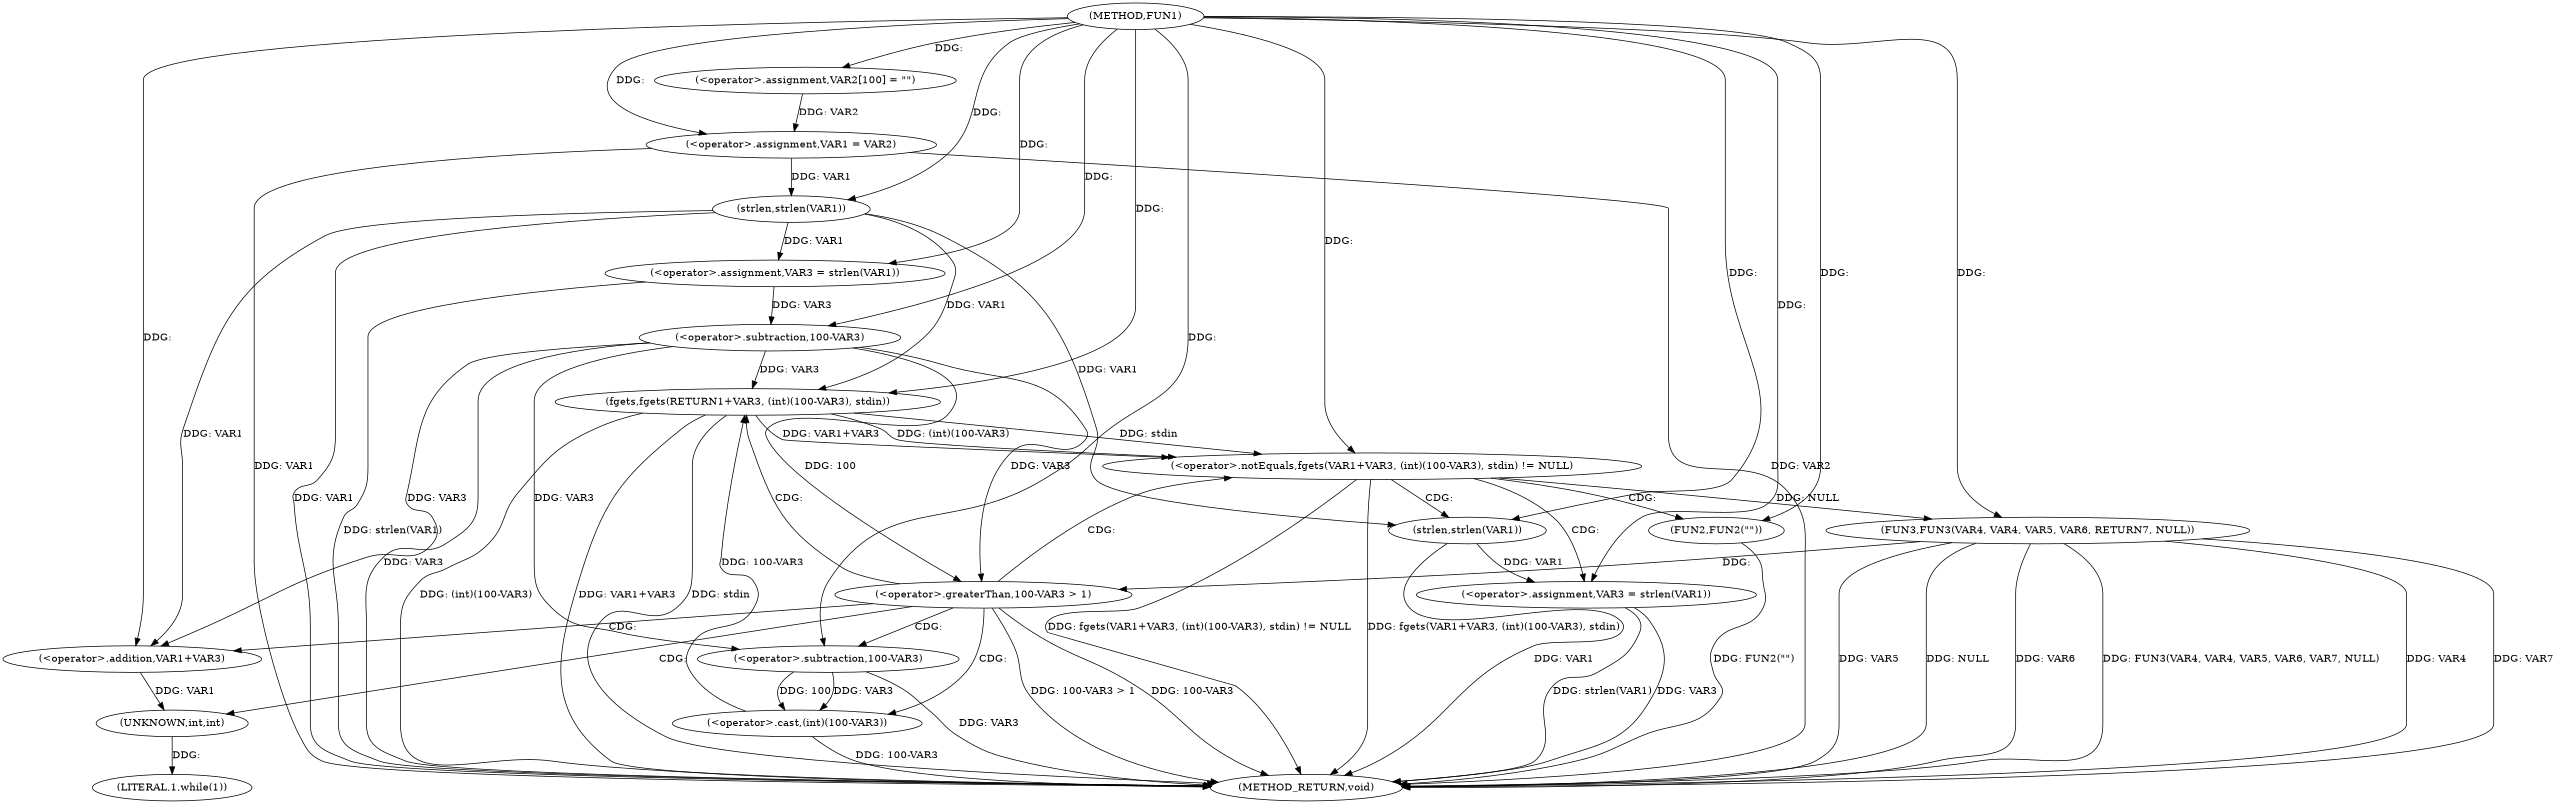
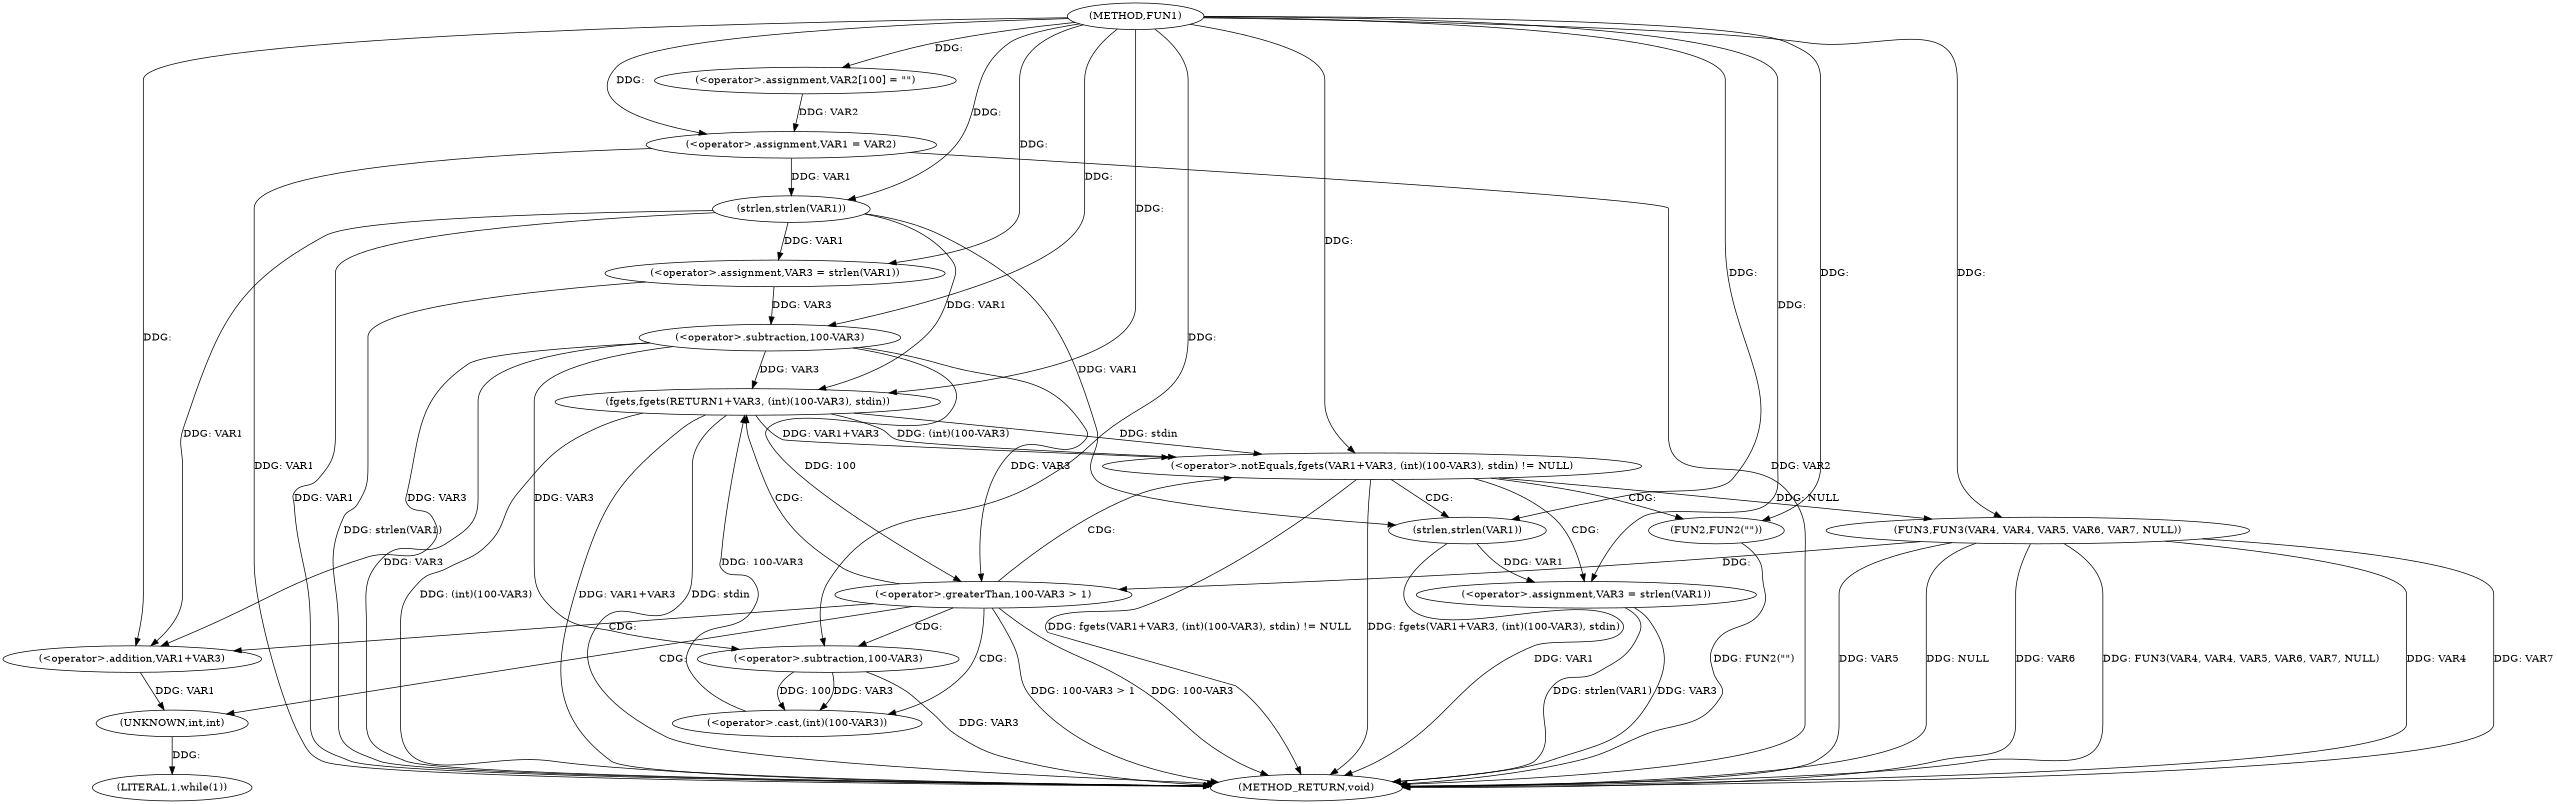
node "(FUN3,FUN3(VAR4, VAR4, VAR5, VAR6, RETURN7, NULL))": label "(FUN3,FUN3(VAR4, VAR4, VAR5, VAR6, RETURN7, NULL))" -> "(FUN3,FUN3(VAR4, VAR4, VAR5, VAR6, VAR7, NULL))"
edge "(<operator>.cast,(int)(100-VAR3))" -> "(METHOD_RETURN,void)": removed, label "DDG: 100-VAR3"
